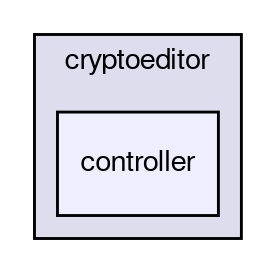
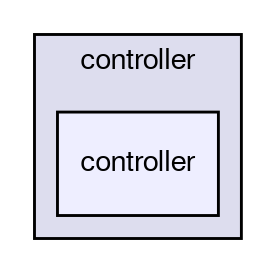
cluster "cryptoeditor": label "cryptoeditor" -> "controller"
